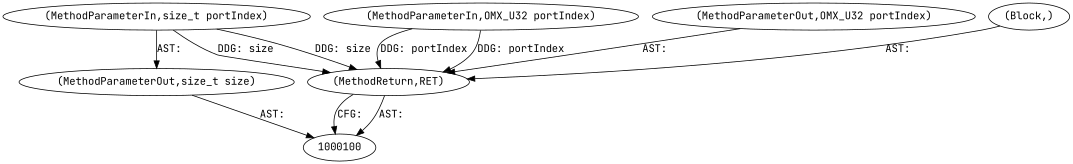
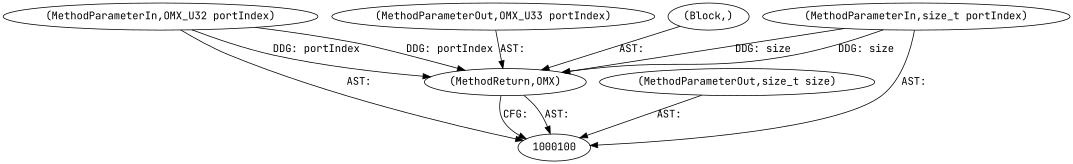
node "(MethodParameterOut,OMX_U32 portIndex)": label "(MethodParameterOut,OMX_U32 portIndex)" -> "(MethodParameterOut,OMX_U33 portIndex)"
edge "(MethodParameterIn,size_t portIndex)" -> "(MethodParameterOut,size_t size)": now "(MethodParameterIn,size_t portIndex)" -> "1000100"
node "(MethodReturn,RET)": label "(MethodReturn,RET)" -> "(MethodReturn,OMX)"
edge "(MethodParameterIn,OMX_U32 portIndex)" -> "1000100": added, label "AST:"
